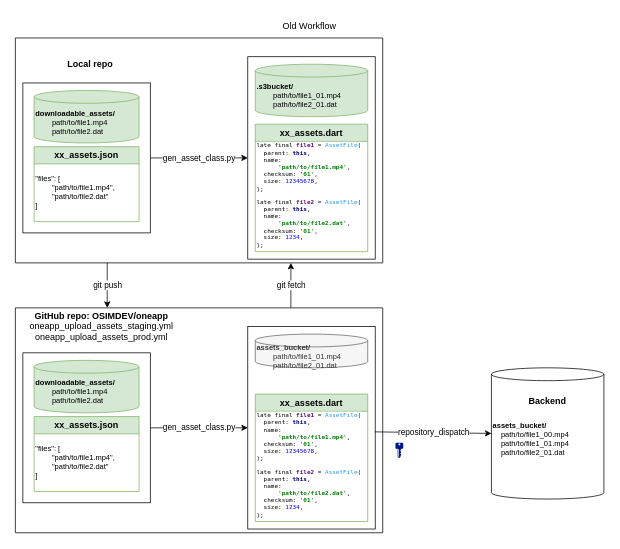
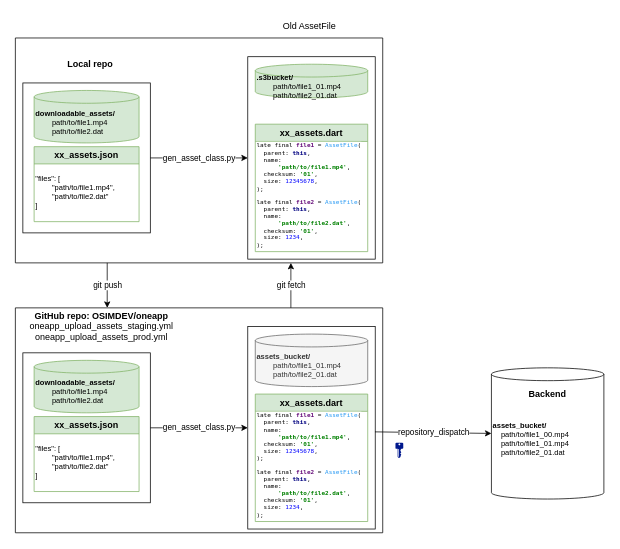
node "Old Workflow": label "Old Workflow" -> "Old AssetFile"
node ".s3bucket/ path/to/file1_01.mp4 path/to/file2_01.dat": size 113x53 -> 113x34
node "assets_bucket/ path/to/file1_01.mp4 path/to/file2_01.dat": size 113x34 -> 113x53
node "Backend": moved (548, 402) -> (548, 394)
